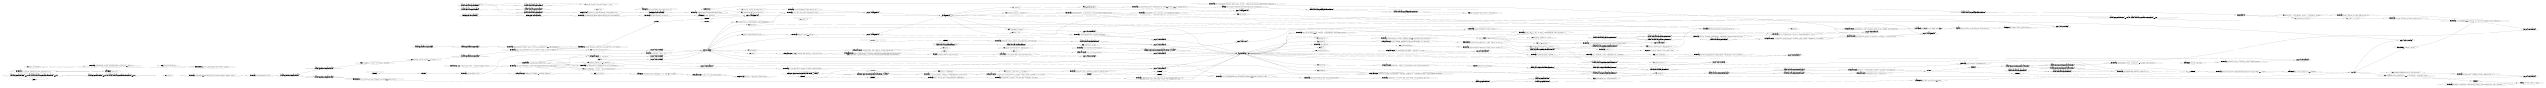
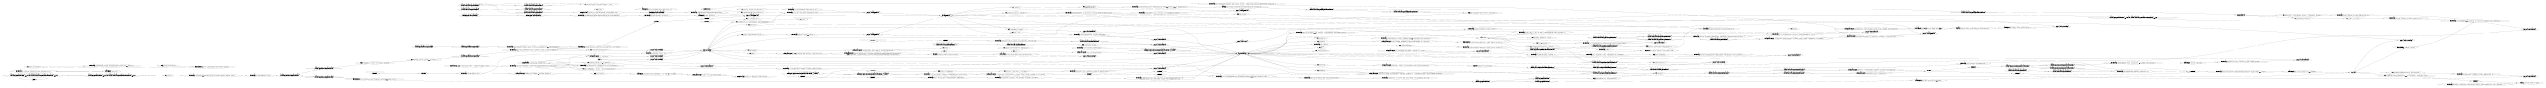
node "You: “不，只有后脑勺有个伤口。”": added
node "你说得对 do we do": label "你说得对 do we do" -> "what do we do"
